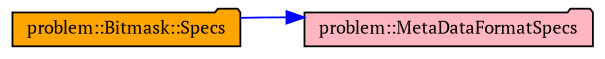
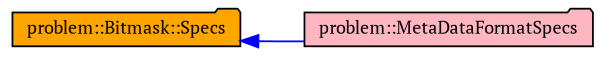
edge "problem::Bitmask::Specs" -> "problem::MetaDataFormatSpecs": reversed
